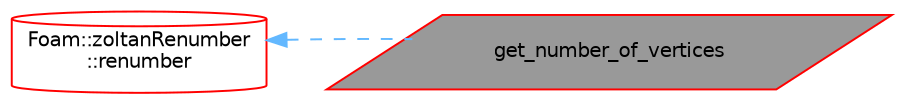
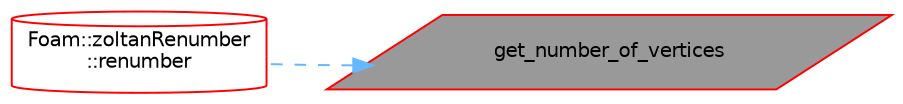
edge "get_number_of_vertices" -> "Foam::zoltanRenumber ::renumber": reversed
